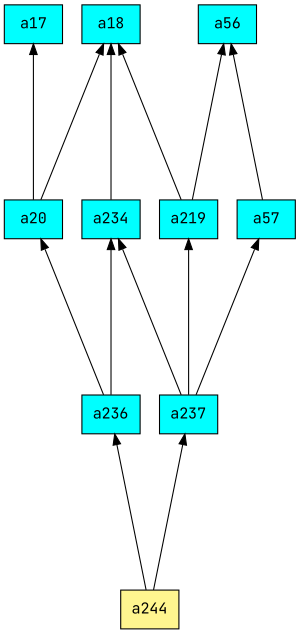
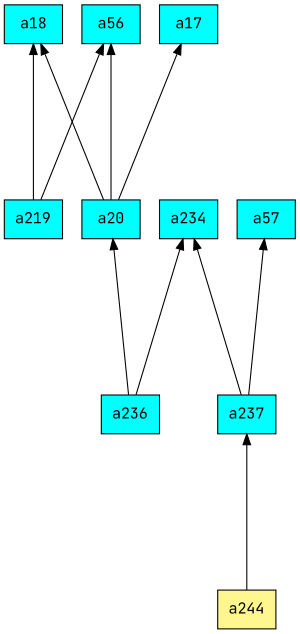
edge "a234" -> "a18": removed
edge "a57" -> "a56": now "a20" -> "a56"
edge "a237" -> "a219": removed
edge "a244" -> "a236": removed
